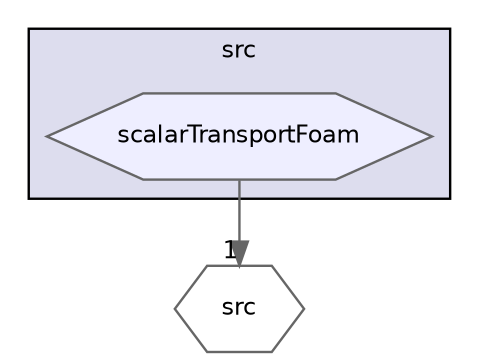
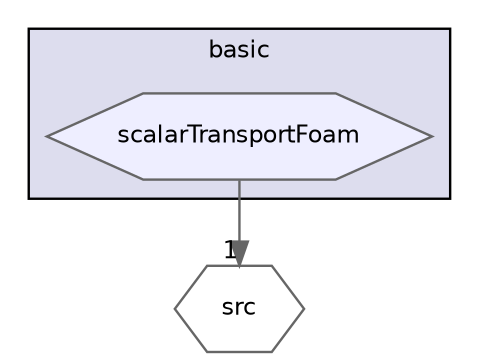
cluster "src": label "src" -> "basic"
